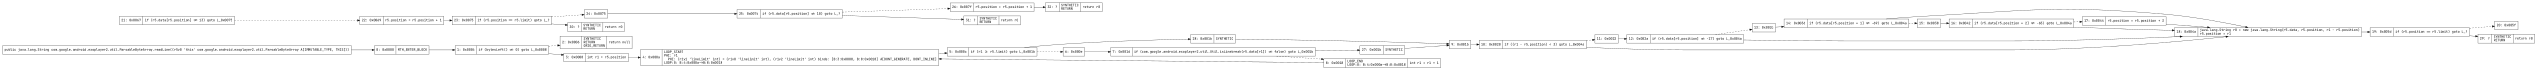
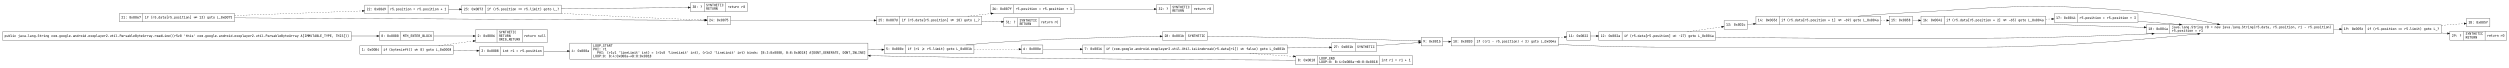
edge "21: 0x0067" -> "24: 0x0075": added
edge "0: 0x0000" -> "1: 0x0004": now "0: 0x0000" -> "2: 0x0006"
